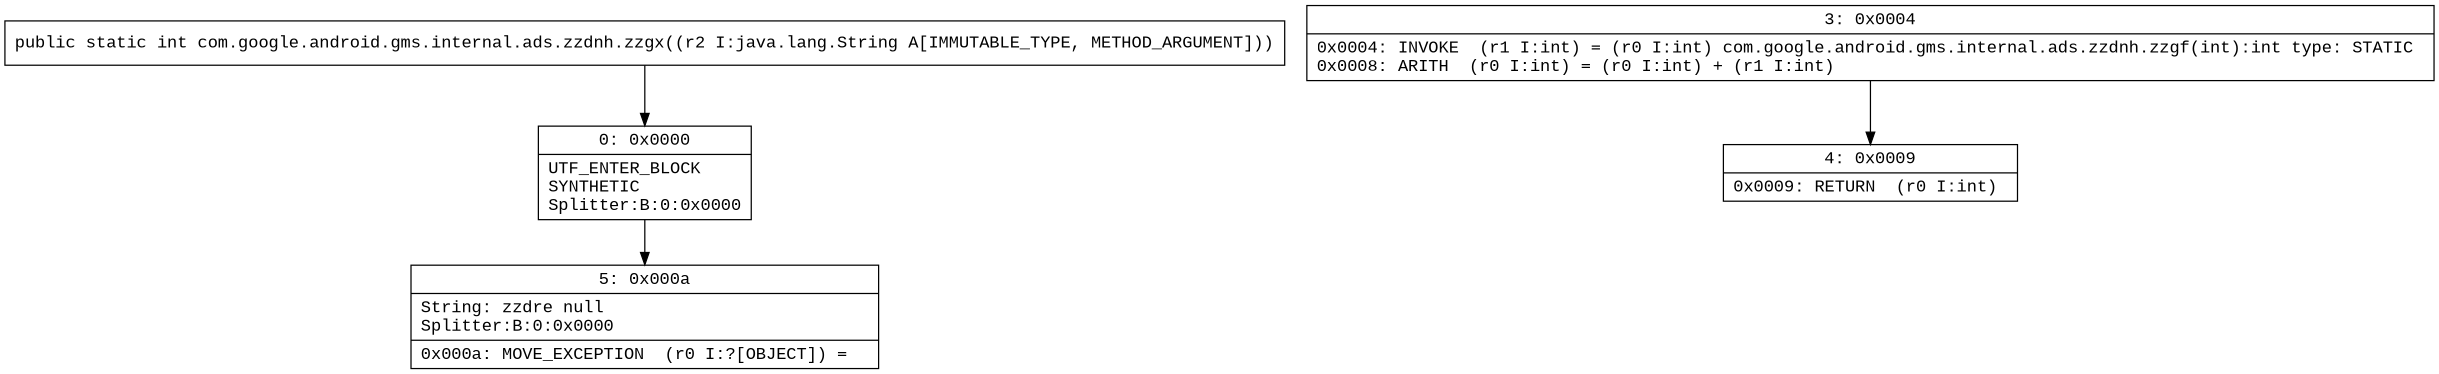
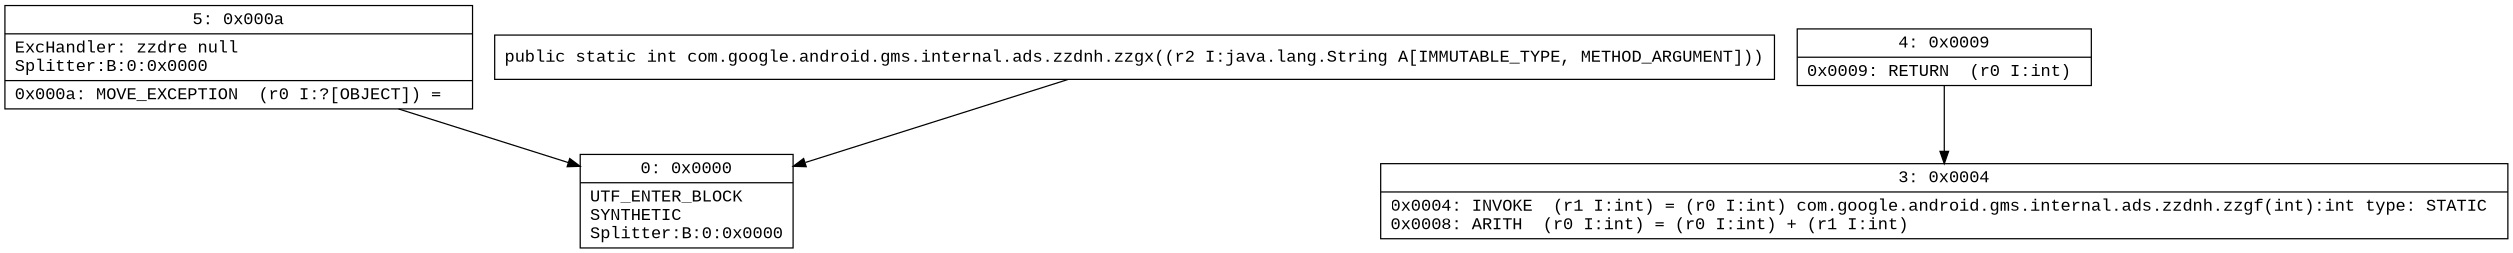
edge "3: 0x0004" -> "4: 0x0009": reversed
edge "0: 0x0000" -> "5: 0x000a": reversed
node "5: 0x000a": text "String: zzdre null" -> "ExcHandler: zzdre null"
